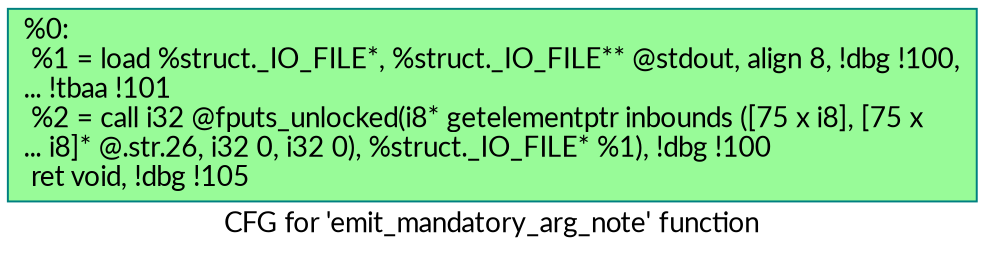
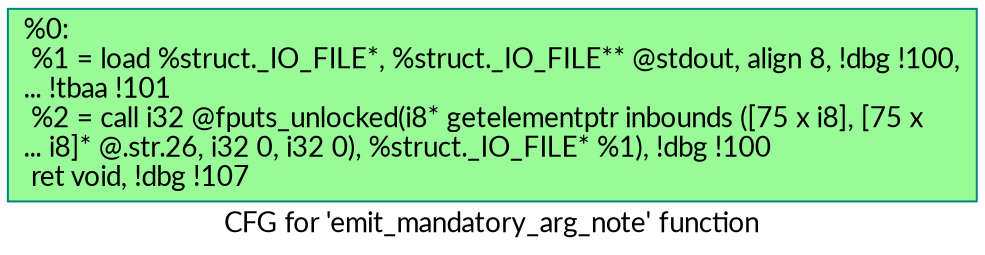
node "%0:": text "ret void, !dbg !105" -> "ret void, !dbg !107"
